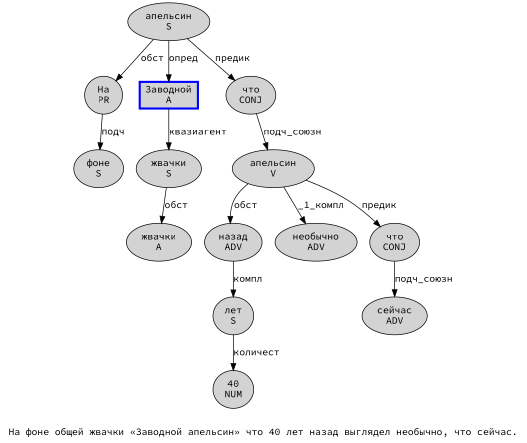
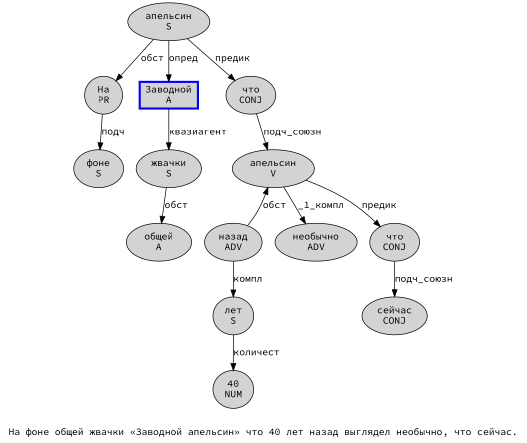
edge "апельсин V" -> "назад ADV": reversed
node "жвачки A": label "жвачки A" -> "общей A"
node "сейчас ADV": label "сейчас ADV" -> "сейчас CONJ"
